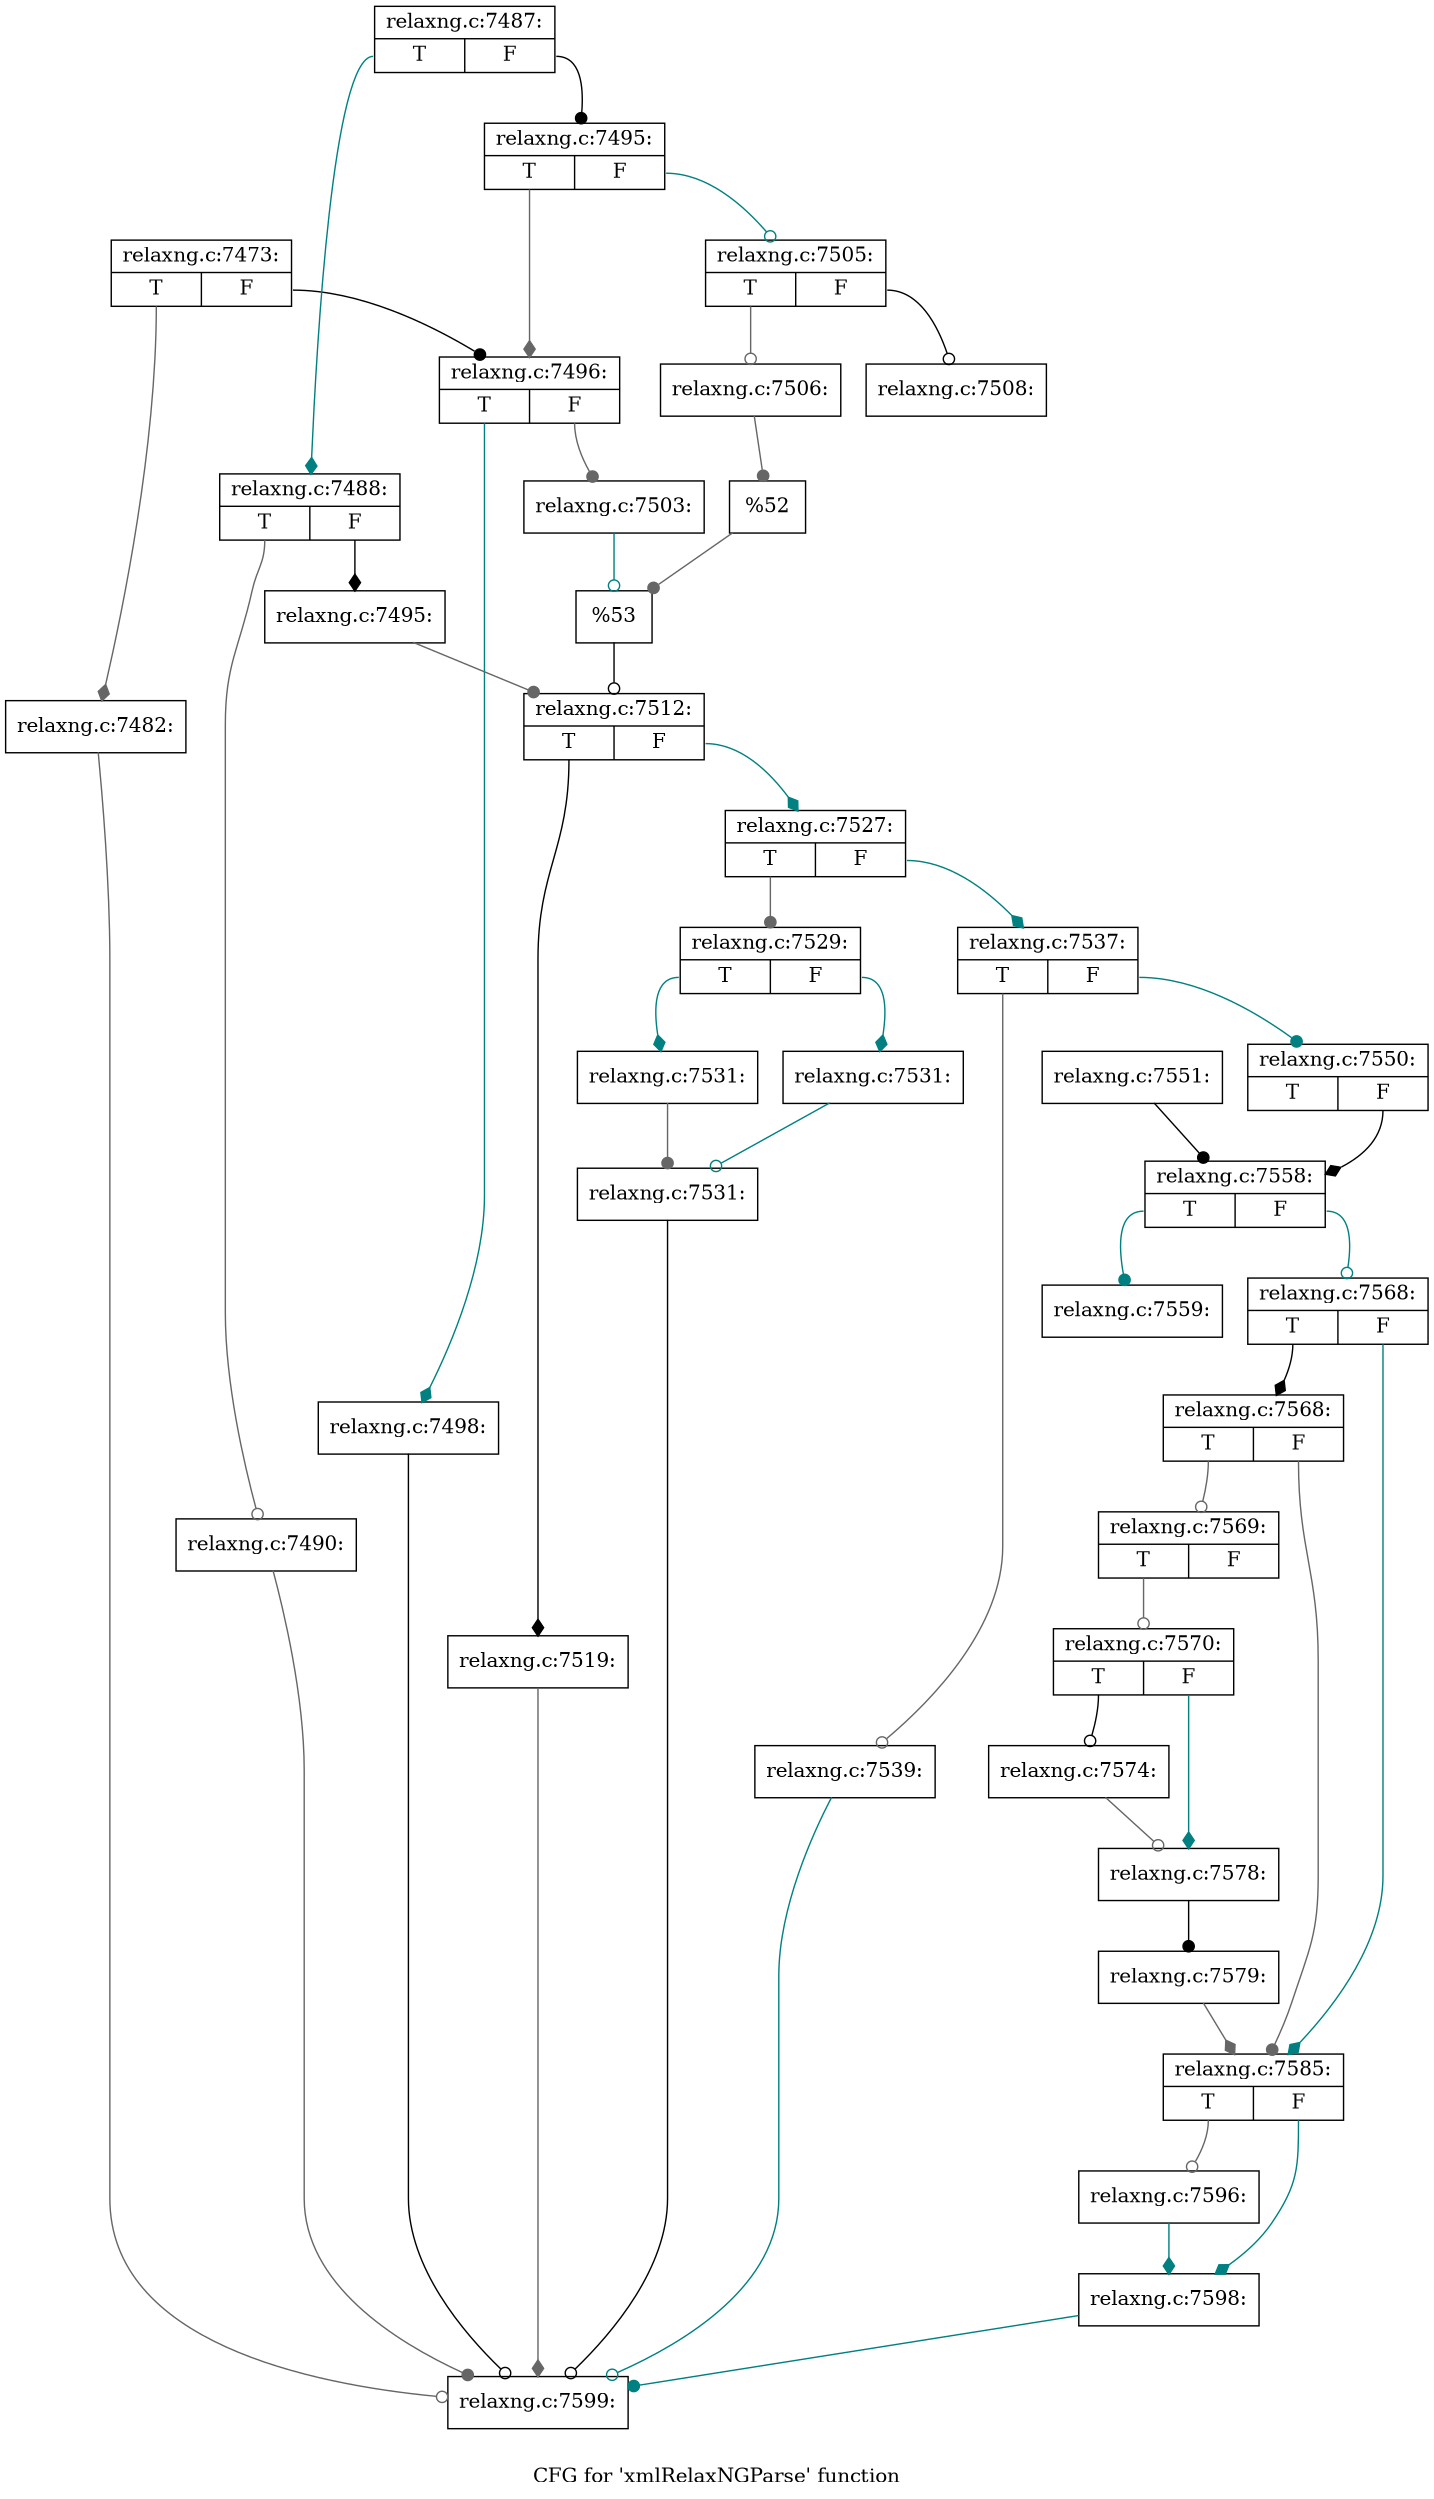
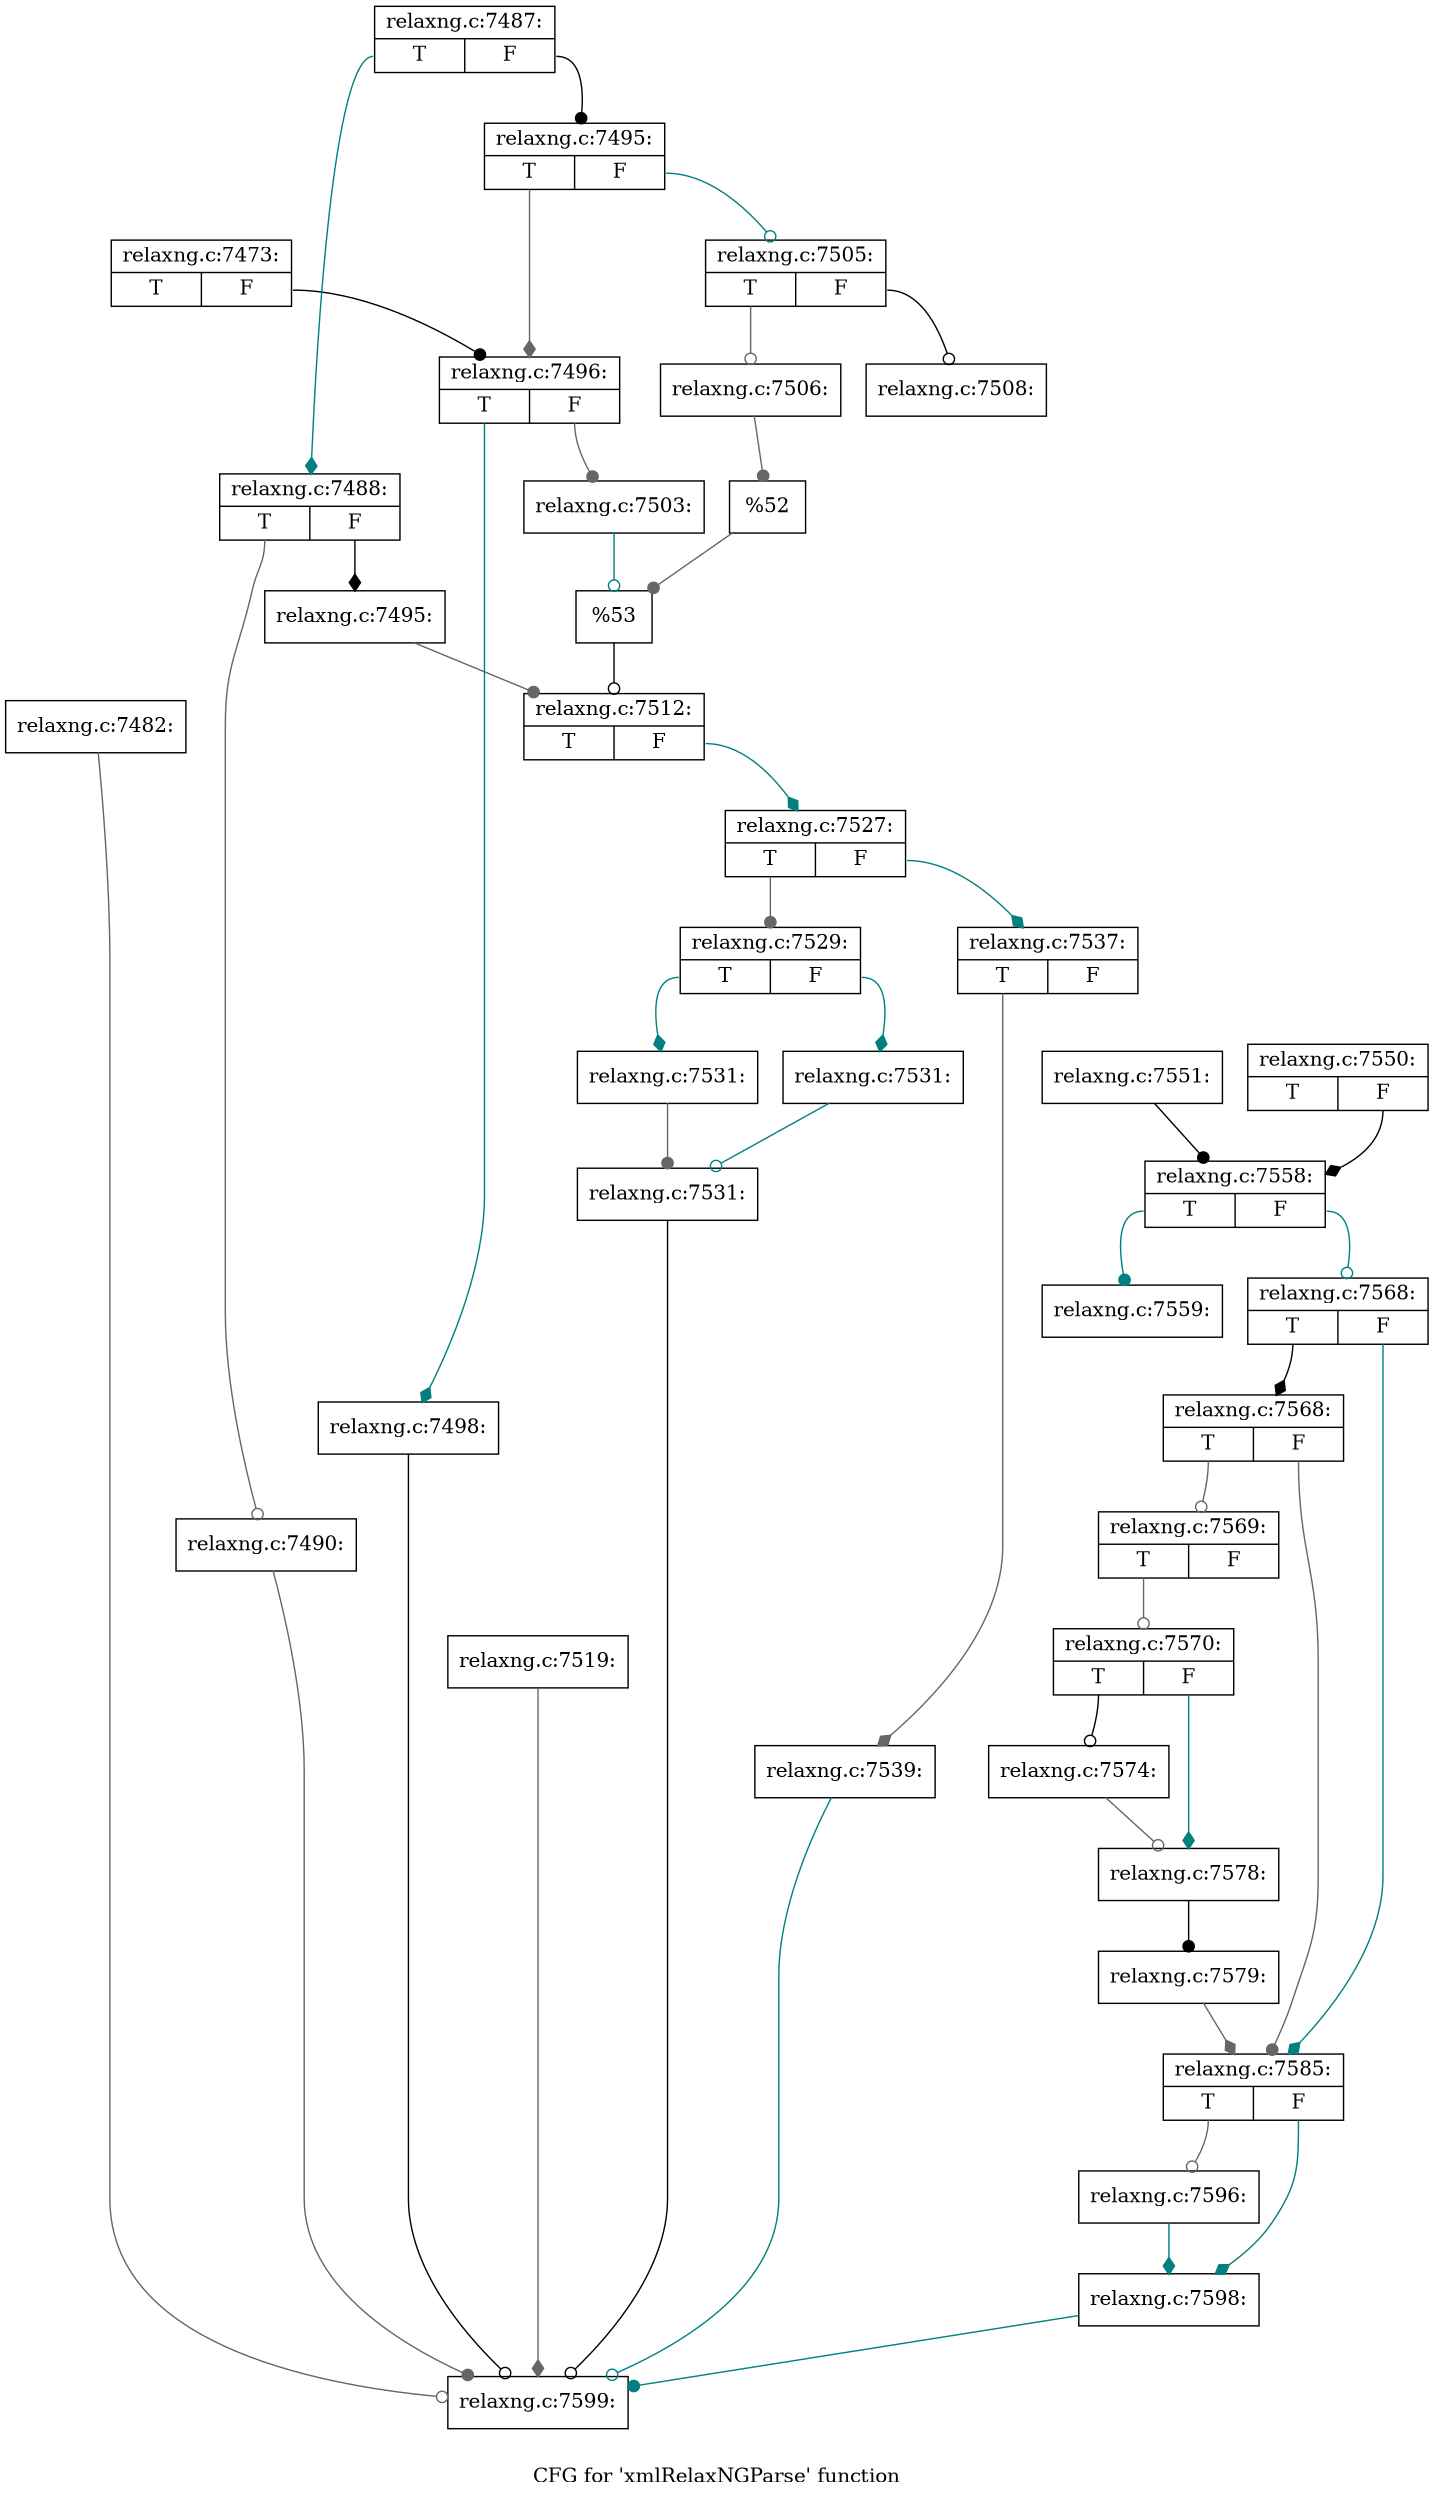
edge "relaxng.c:7473:" -> "relaxng.c:7482:": removed
edge "relaxng.c:7537:" -> "relaxng.c:7550:": removed
edge "relaxng.c:7512:" -> "relaxng.c:7519:": removed
edge "relaxng.c:7537:" -> "relaxng.c:7539:": arrowhead odot -> diamond
